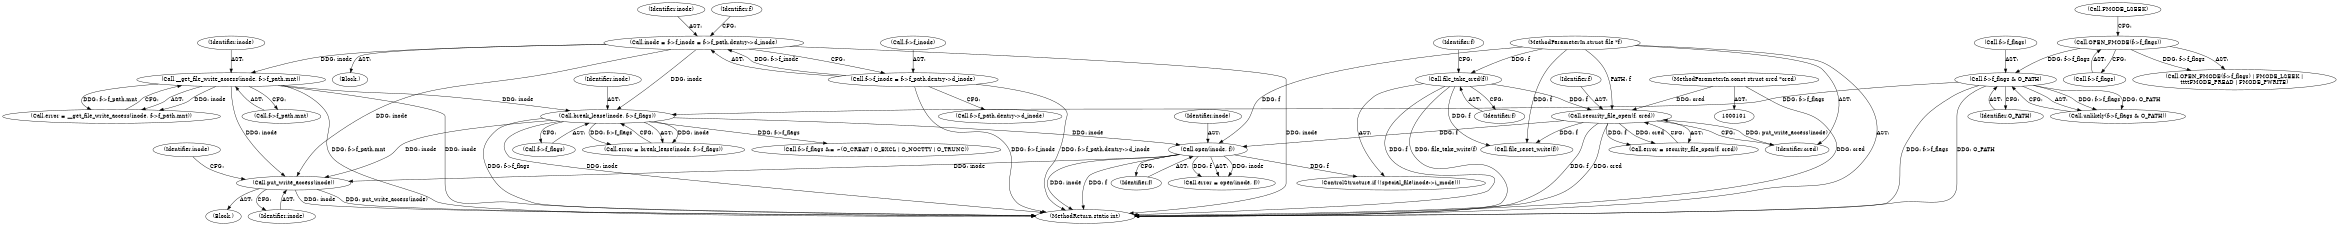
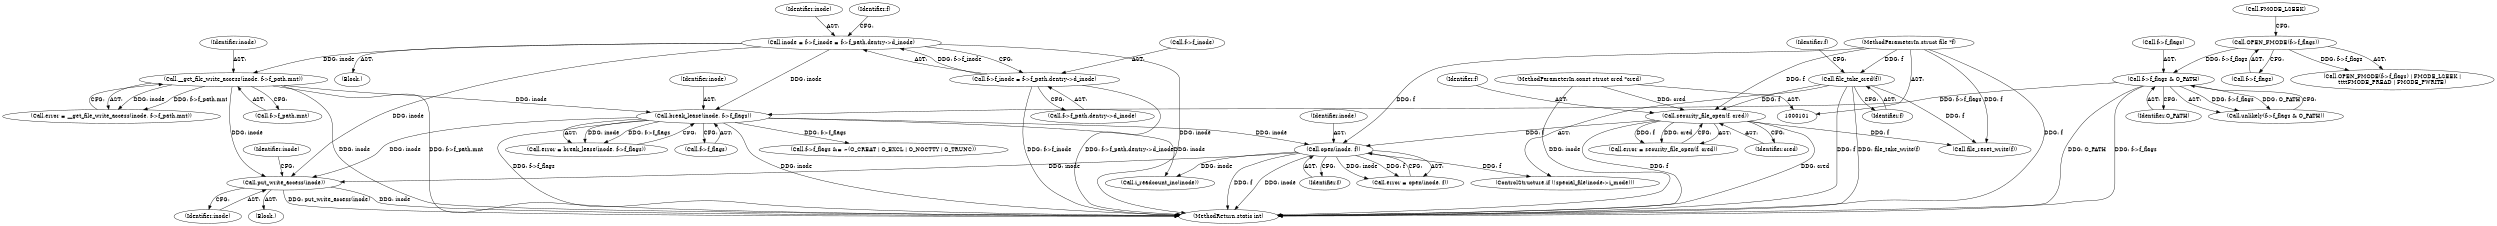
edge "(MethodParameterIn,struct file *f)" -> "(Identifier,cred)": now "(MethodParameterIn,struct file *f)" -> "1000101"
edge "(MethodParameterIn,struct file *f)" -> "(Call,security_file_open(f, cred))": label "PATH: f" -> "DDG: f"
edge "(Call,f->f_path.dentry->d_inode)" -> "(Call,f->f_inode = f->f_path.dentry->d_inode)": added, label "AST:"
edge "(Identifier,cred)" -> "(Call,security_file_open(f, cred))": label "DDG: put_write_access(inode)" -> "AST: "
edge "(MethodParameterIn,struct file *f)" -> "(MethodReturn,static int)": label "AST: " -> "DDG: f"
edge "(MethodParameterIn,const struct cred *cred)" -> "(MethodReturn,static int)": label "DDG: cred" -> "DDG: inode"
edge "(Call,error = open(inode, f))" -> "(Call,open(inode, f))": added, label "CFG:"
node "(Call,i_readcount_inc(inode))": added
